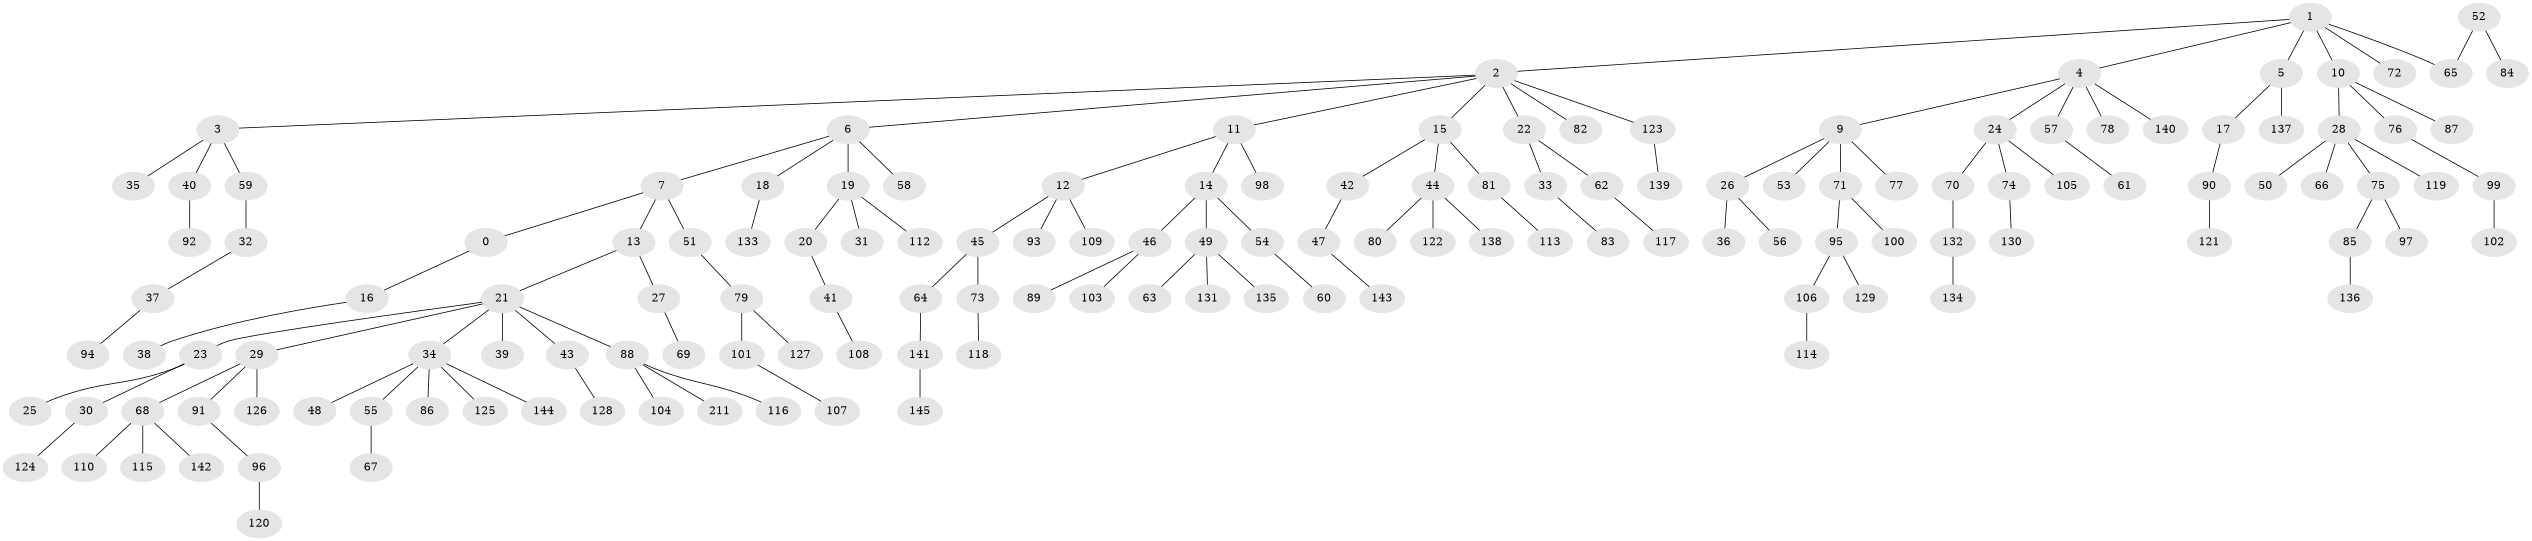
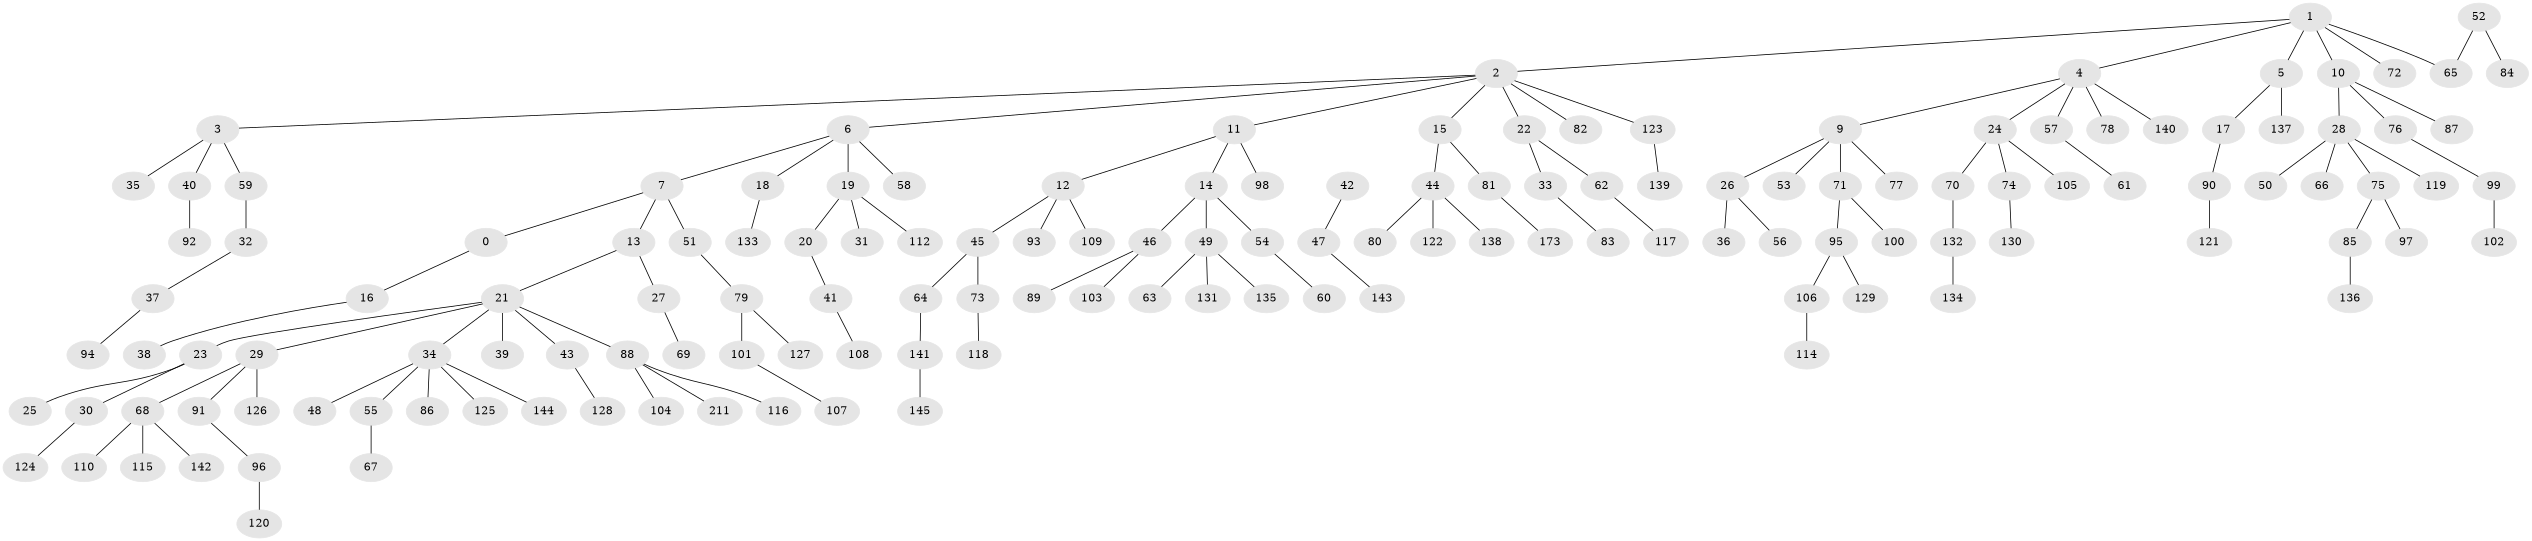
edge "15" -- "42": removed
node "113": label "113" -> "173"
